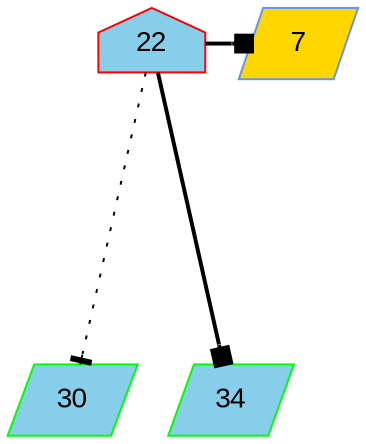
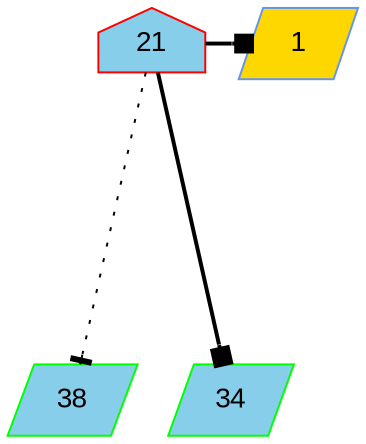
node "22": label "22" -> "21"
node "7": label "7" -> "1"
node "30": label "30" -> "38"
